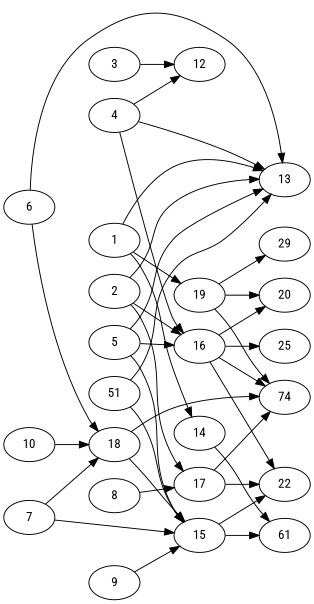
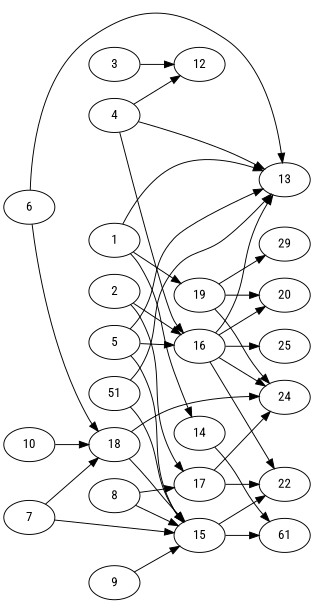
edge "2" -> "13": now "16" -> "13"
node "74": label "74" -> "24"
edge "8" -> "15": added
